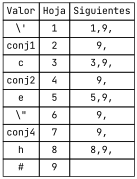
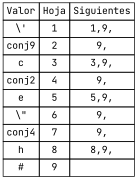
node "Valor": text "conj1" -> "conj9"
